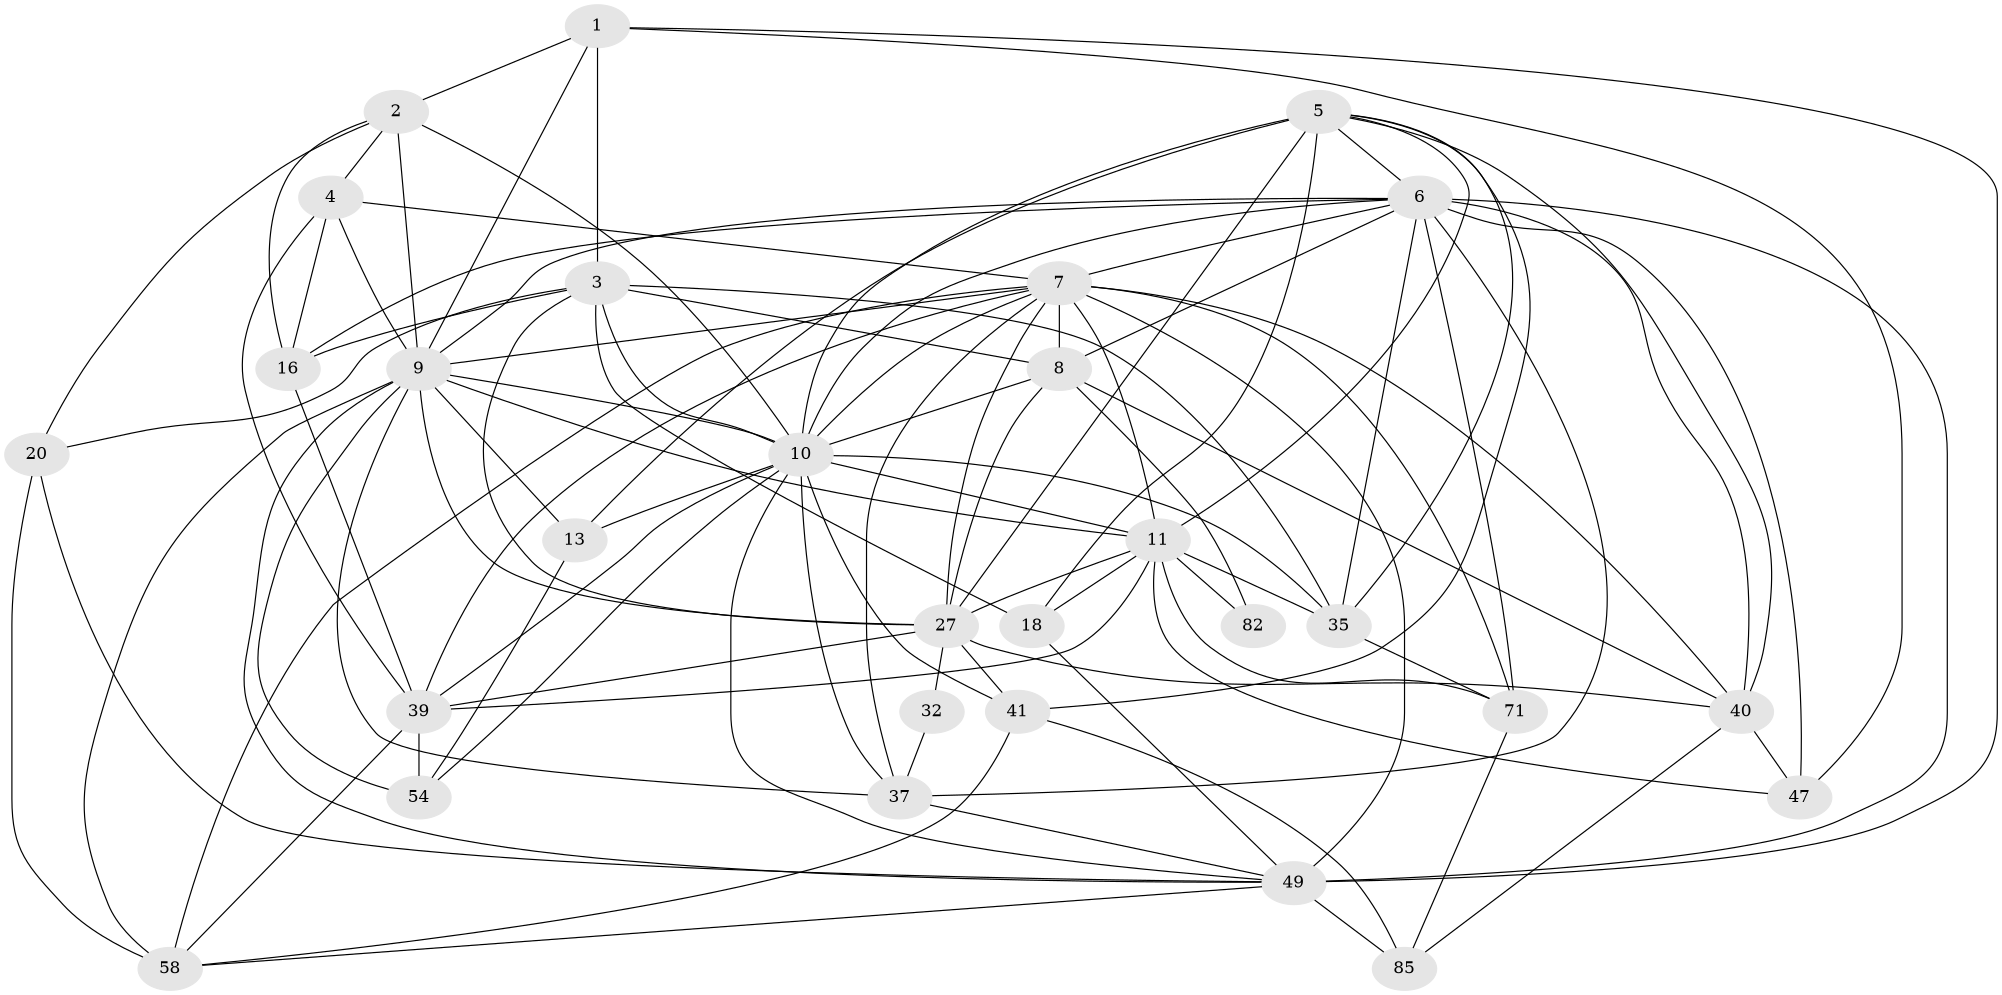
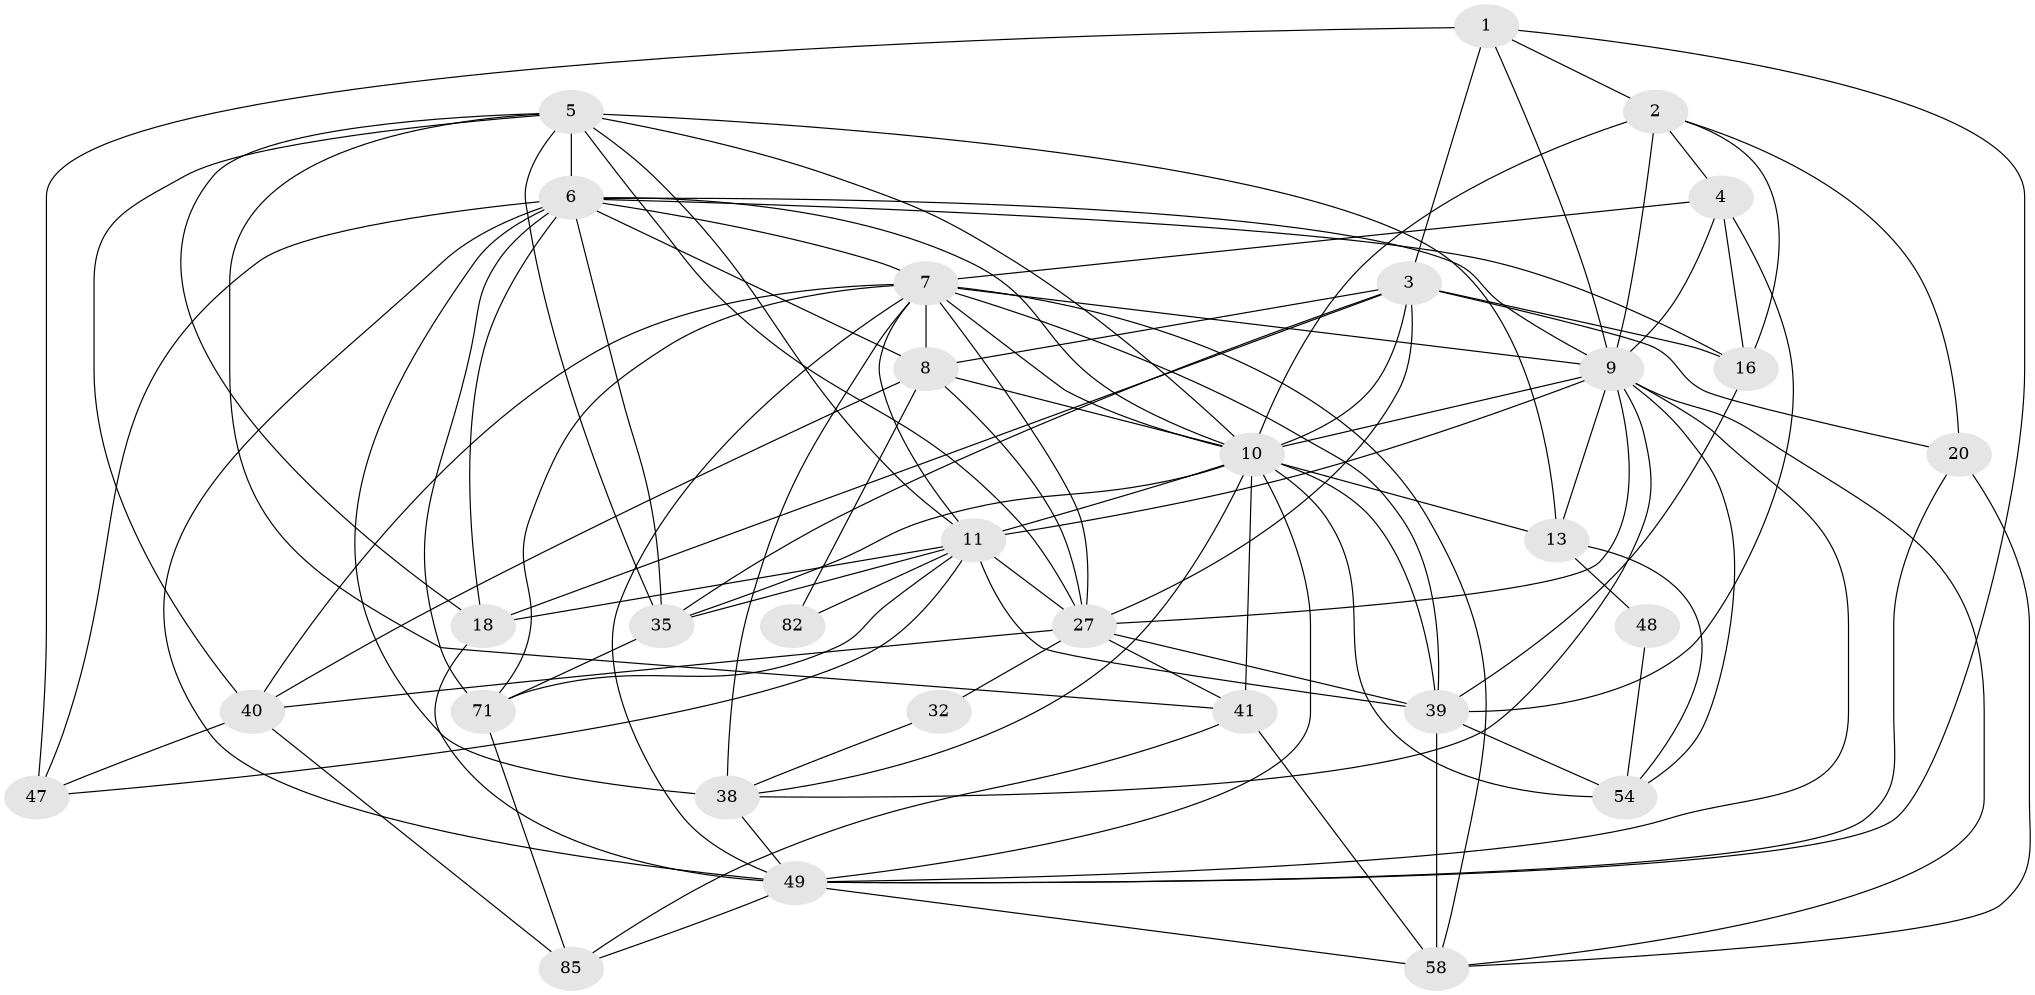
edge "6" -- "40": now "6" -- "18"
node "48": added
node "37": label "37" -> "38"
